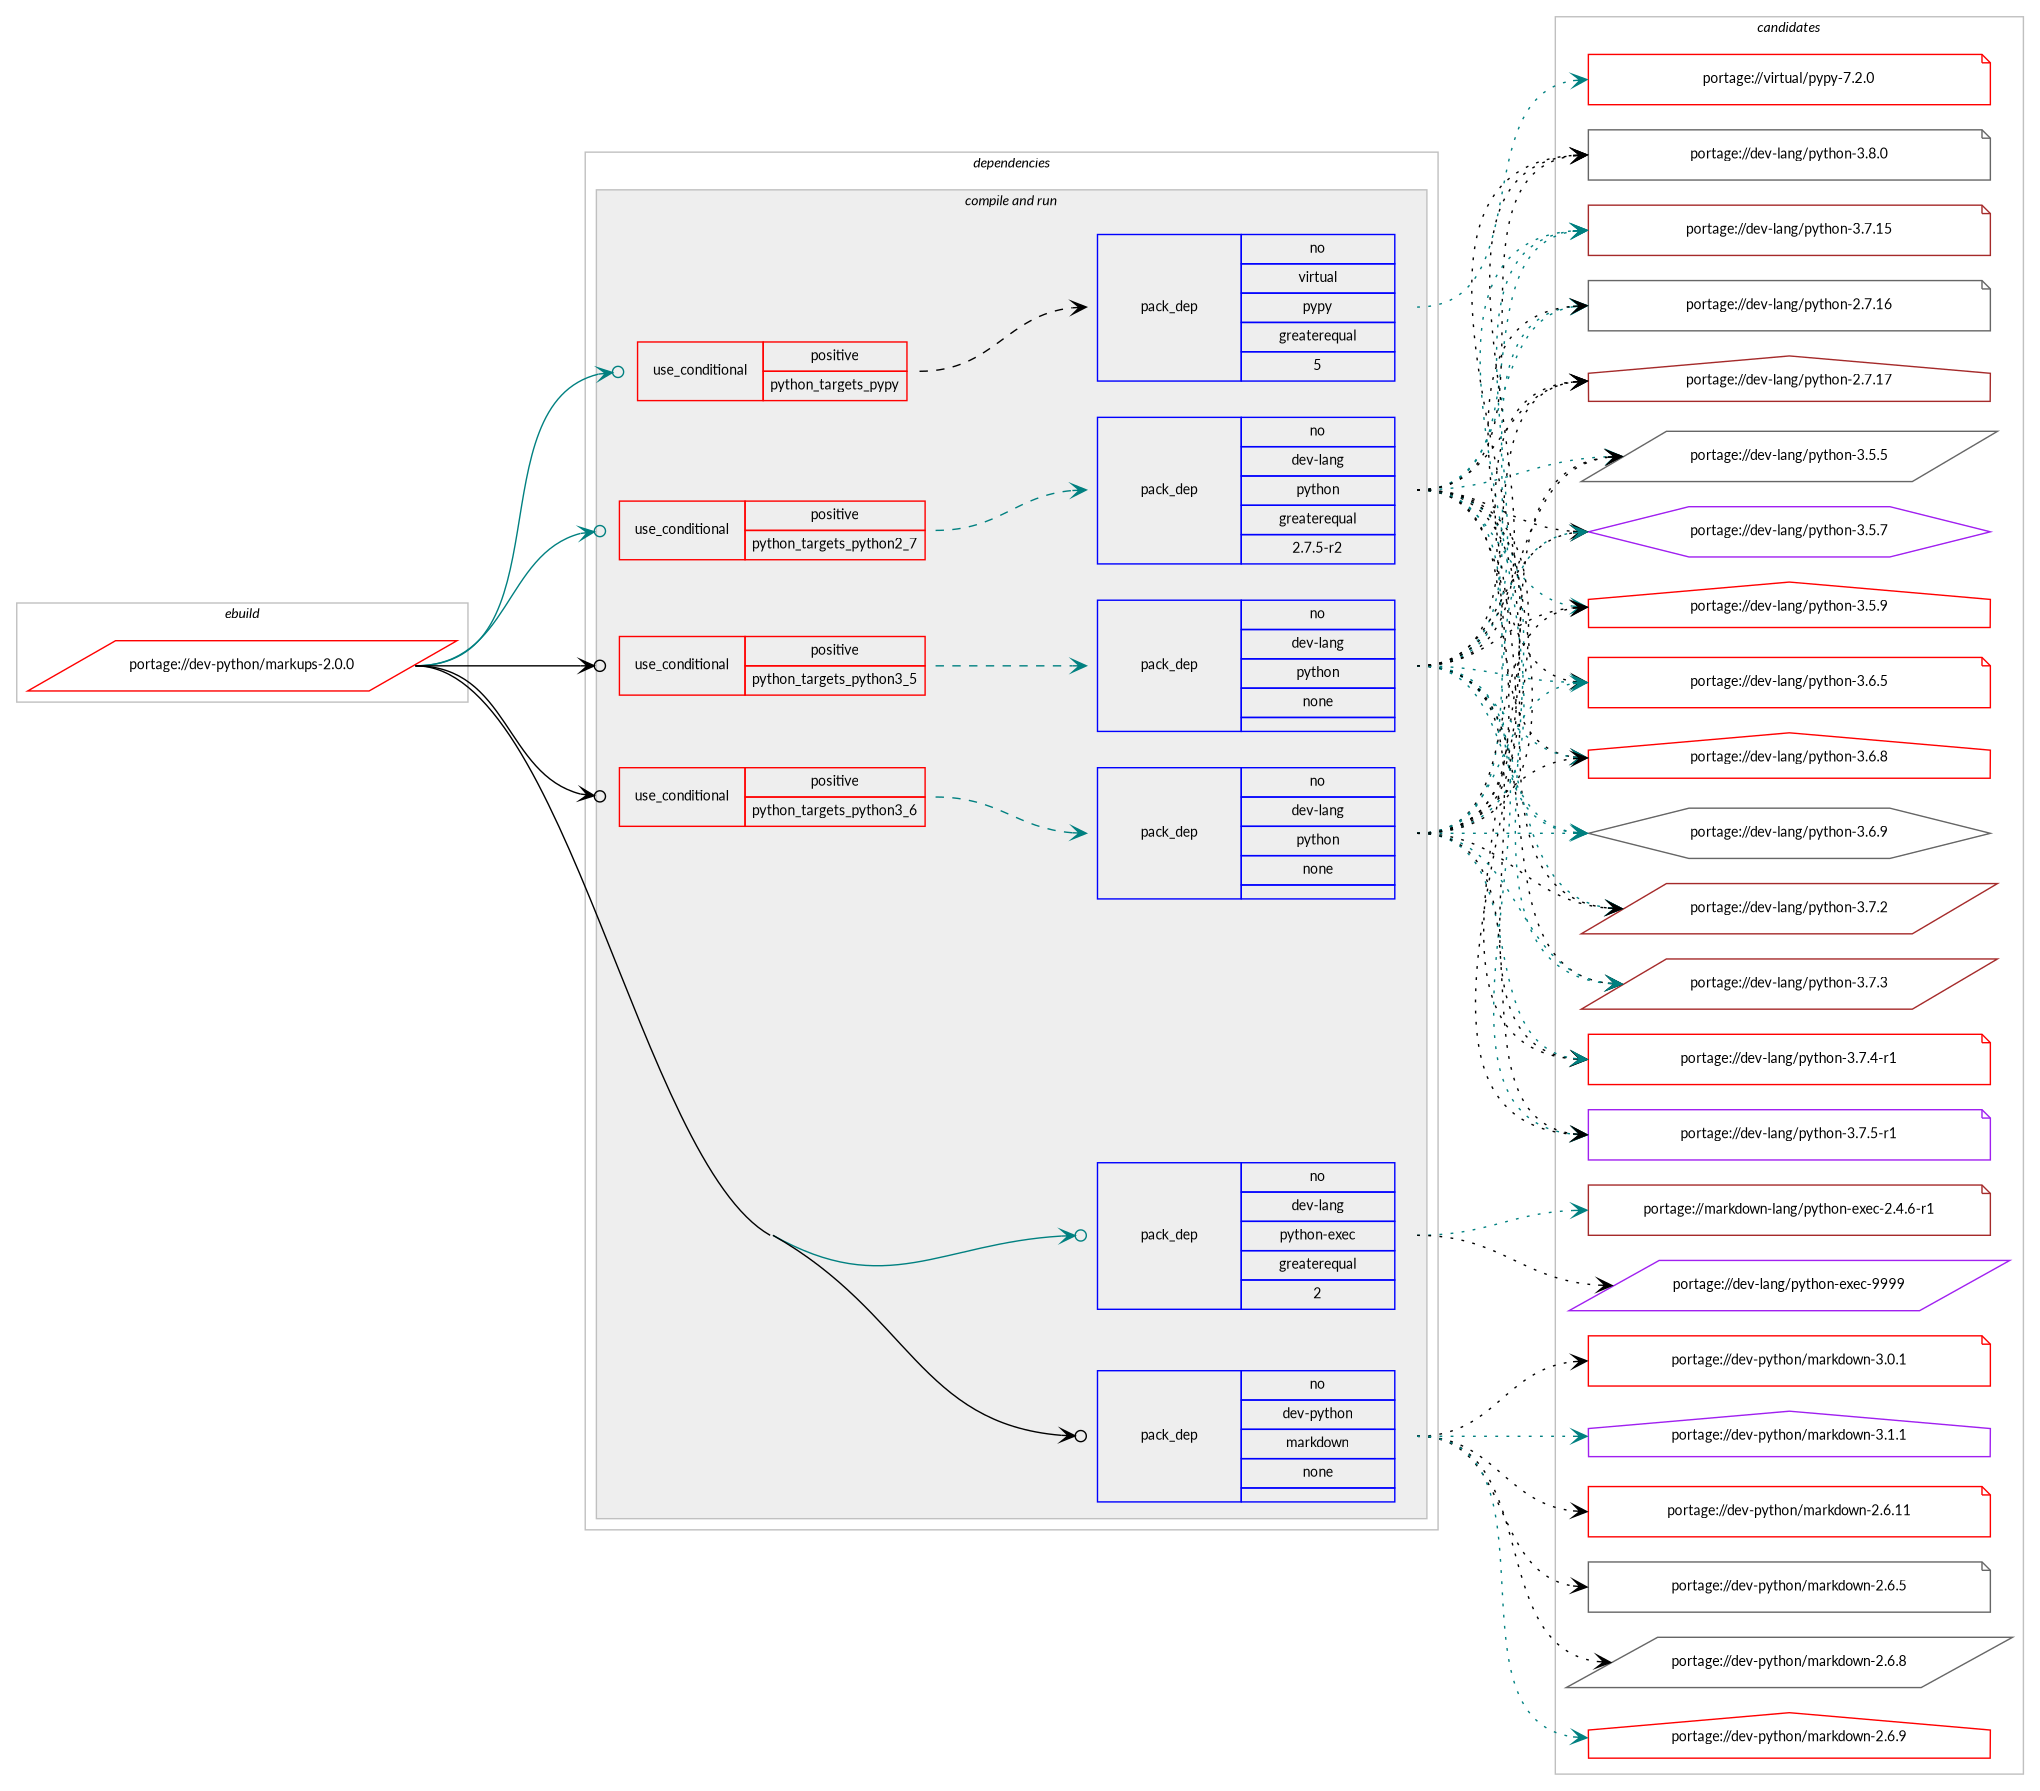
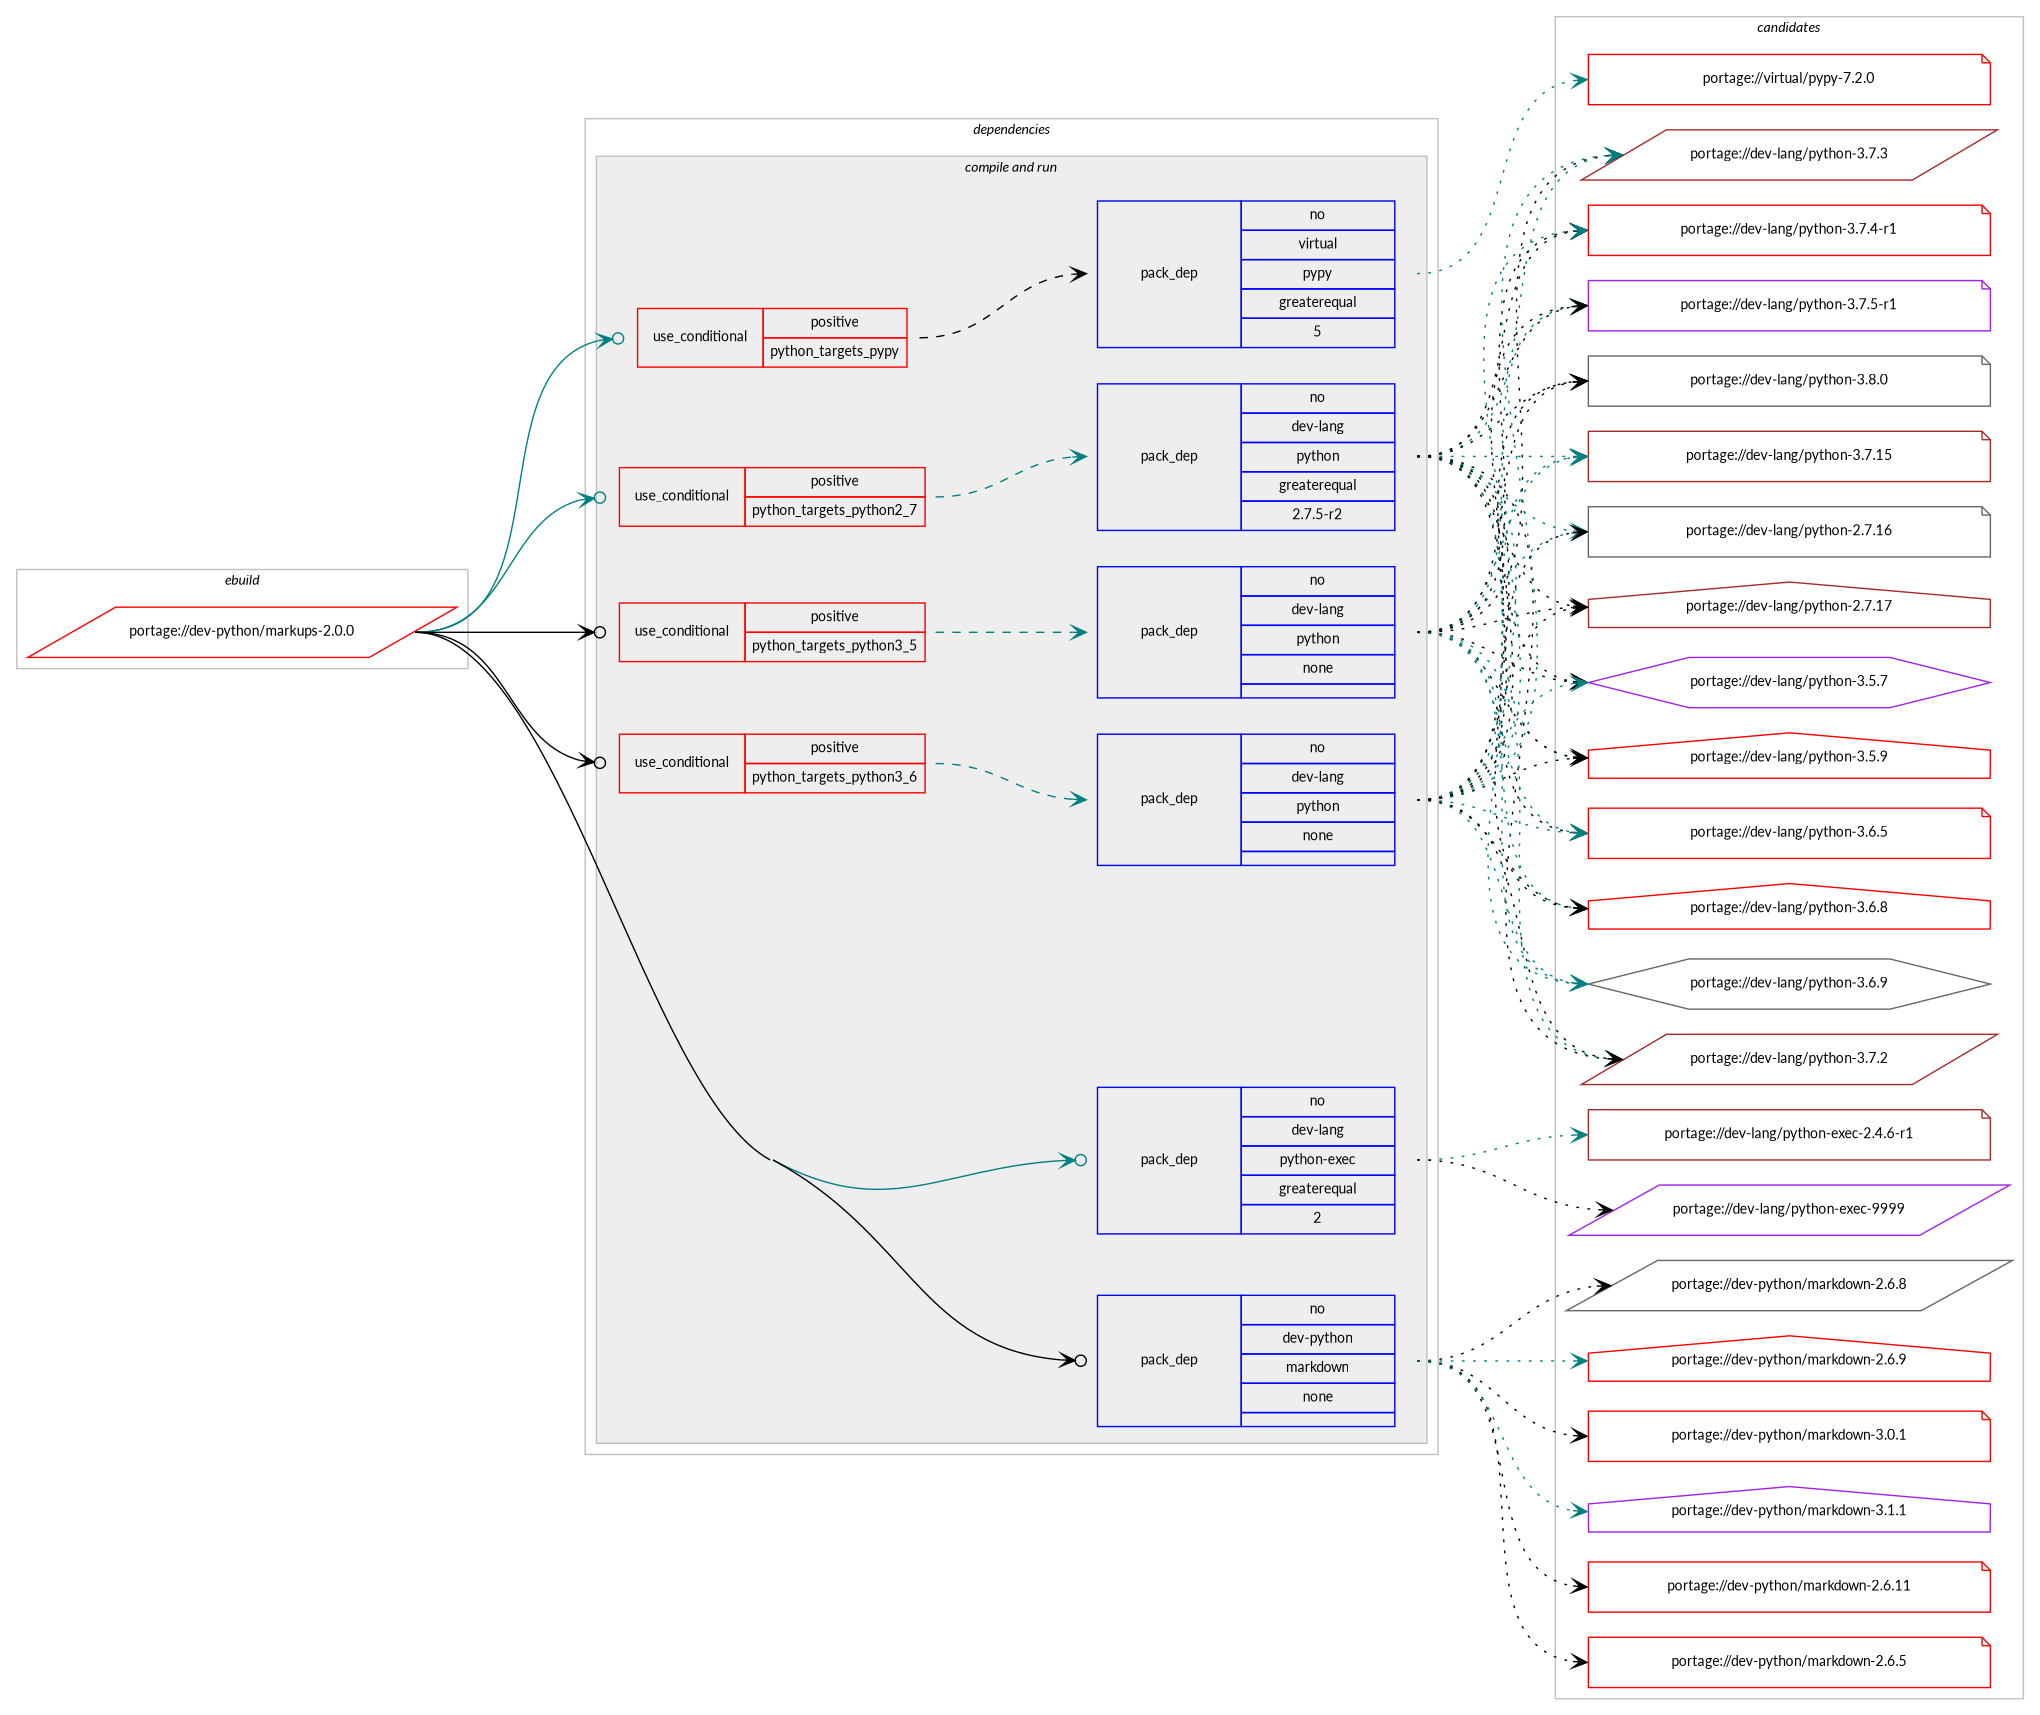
node "portage://dev-lang/python-3.5.5": removed
node "portage://markdown-lang/python-exec-2.4.6-r1": label "portage://markdown-lang/python-exec-2.4.6-r1" -> "portage://dev-lang/python-exec-2.4.6-r1"
node "portage://dev-python/markdown-2.6.5": color gray40 -> red
